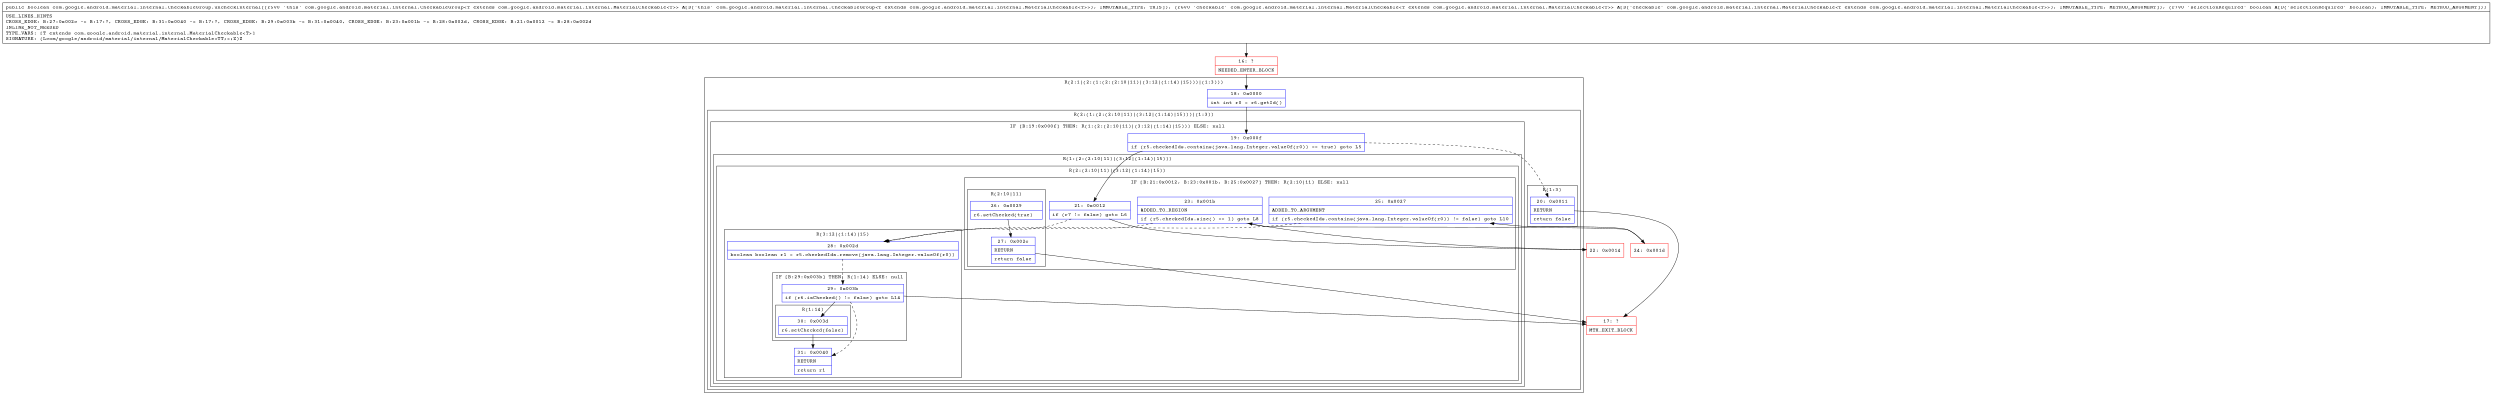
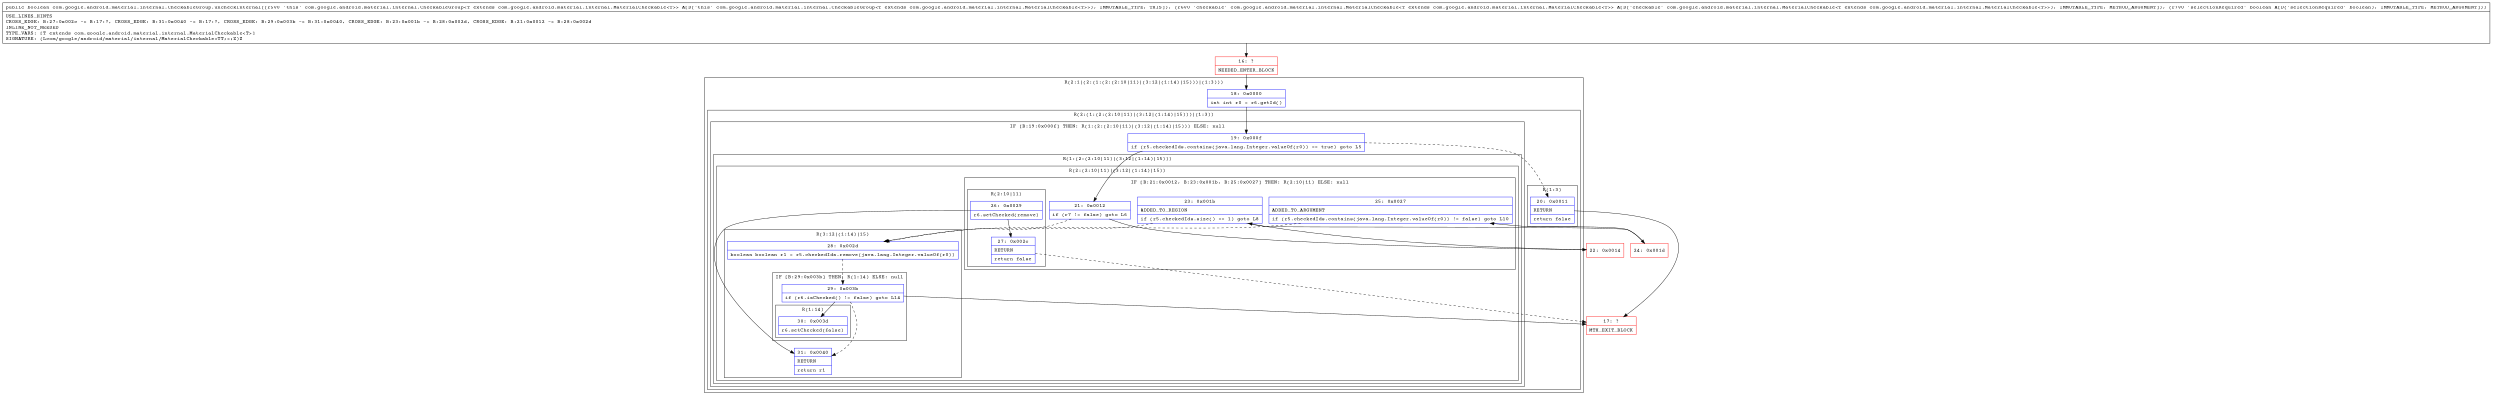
node "26: 0x0029": text "r6.setChecked(true)" -> "r6.setChecked(remove)"
edge "27: 0x002c" -> "17: ?": style solid -> dashed
edge "30: 0x003d" -> "31: 0x0040": now "26: 0x0029" -> "31: 0x0040"
